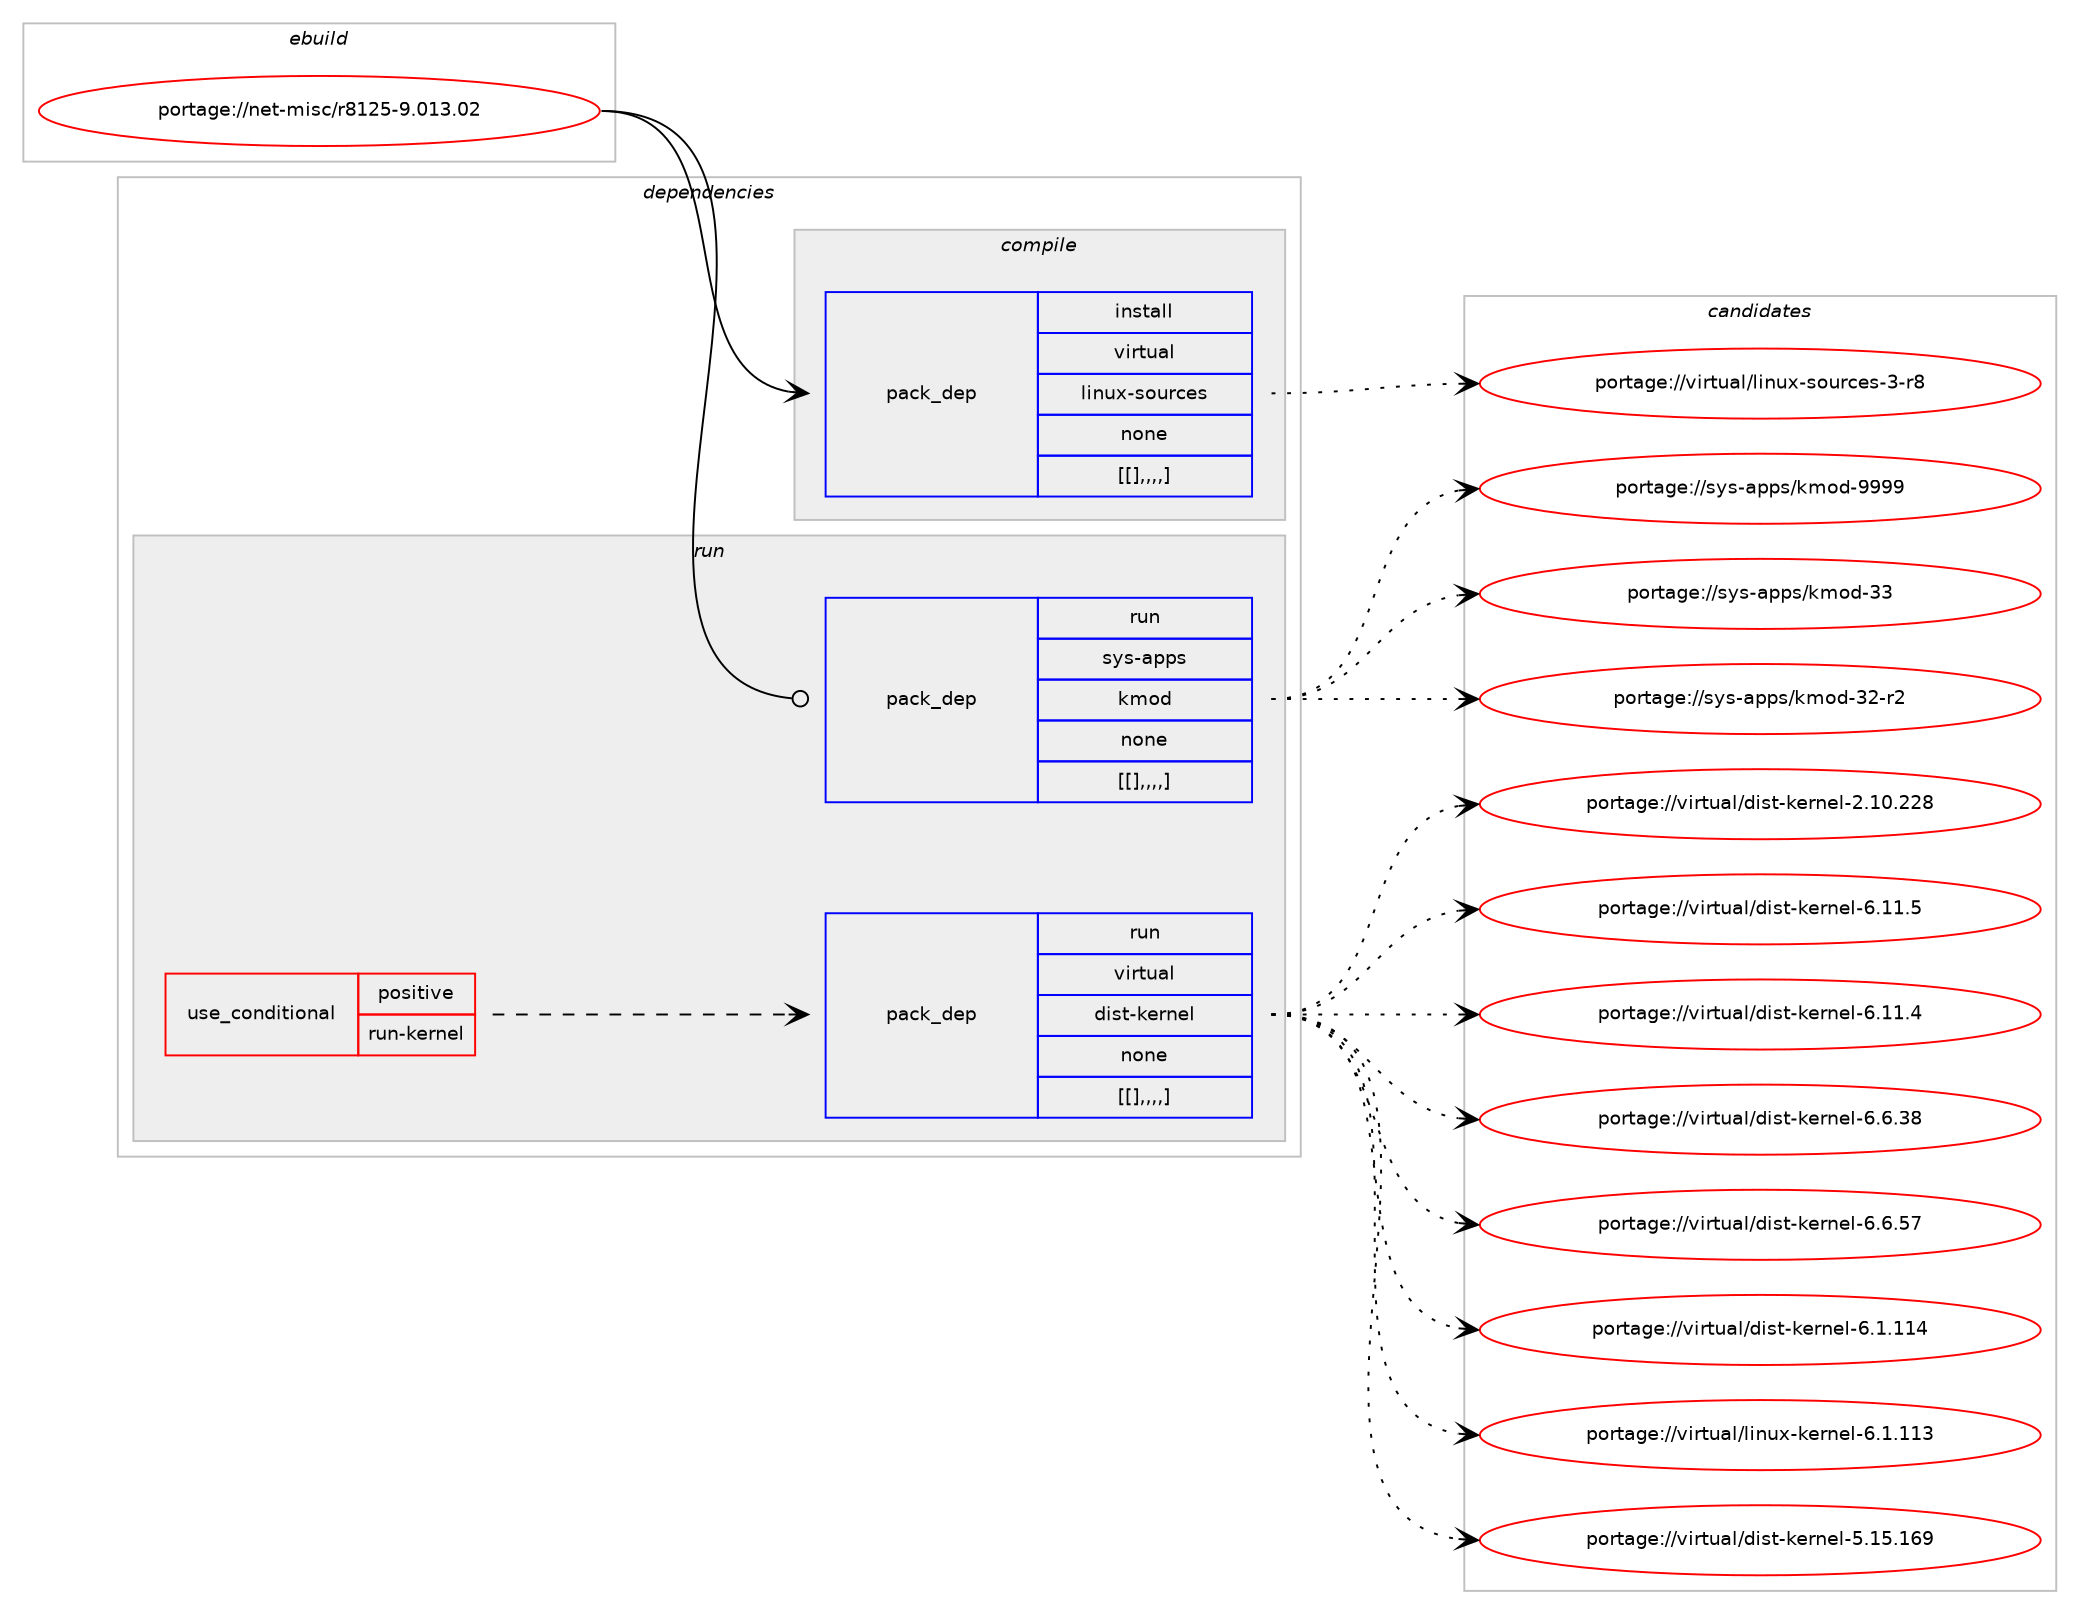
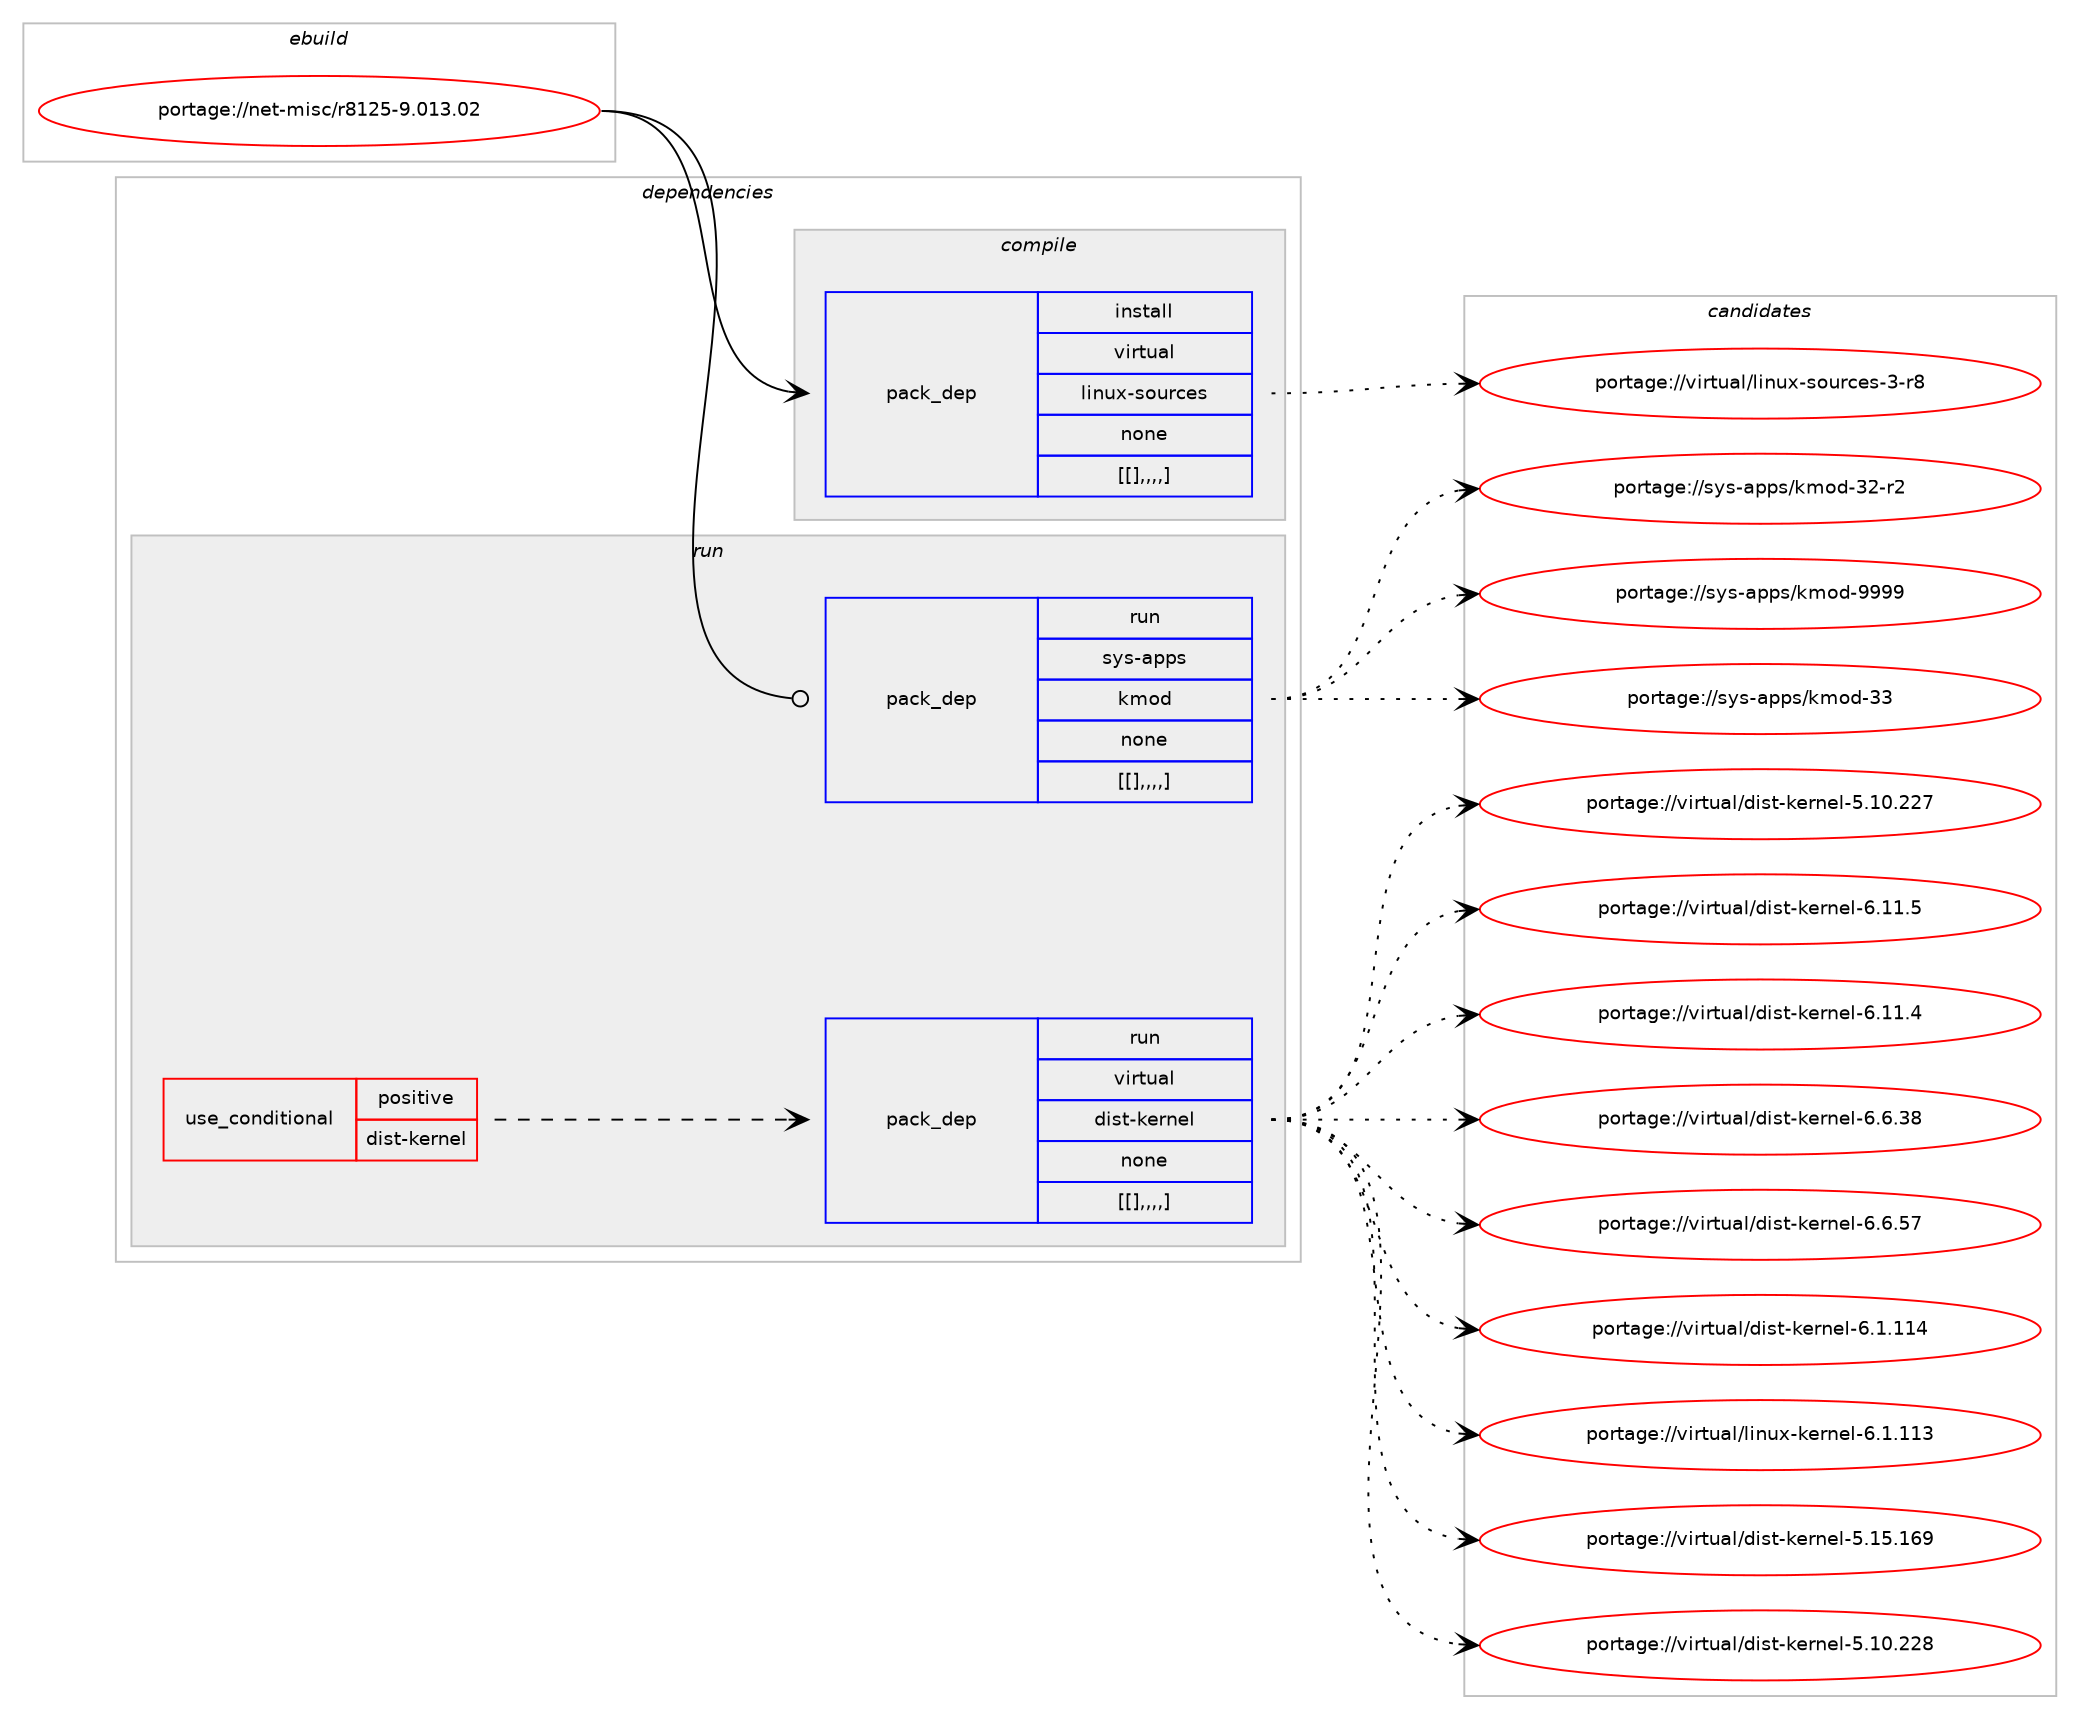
node "portage://virtual/dist-kernel-5.10.227": added
node "portage://virtual/dist-kernel-2.10.228": label "portage://virtual/dist-kernel-2.10.228" -> "portage://virtual/dist-kernel-5.10.228"
node "use_conditional": text "run-kernel" -> "dist-kernel"
